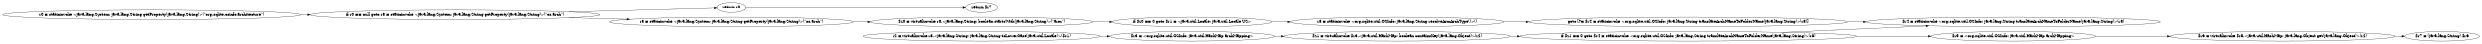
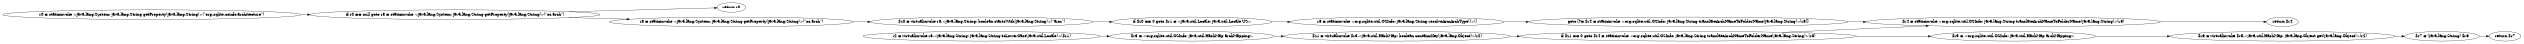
edge "return r0" -> "return $r7": now "$r7 = (java.lang.String) $r6" -> "return $r7"
node "return $r4": added
